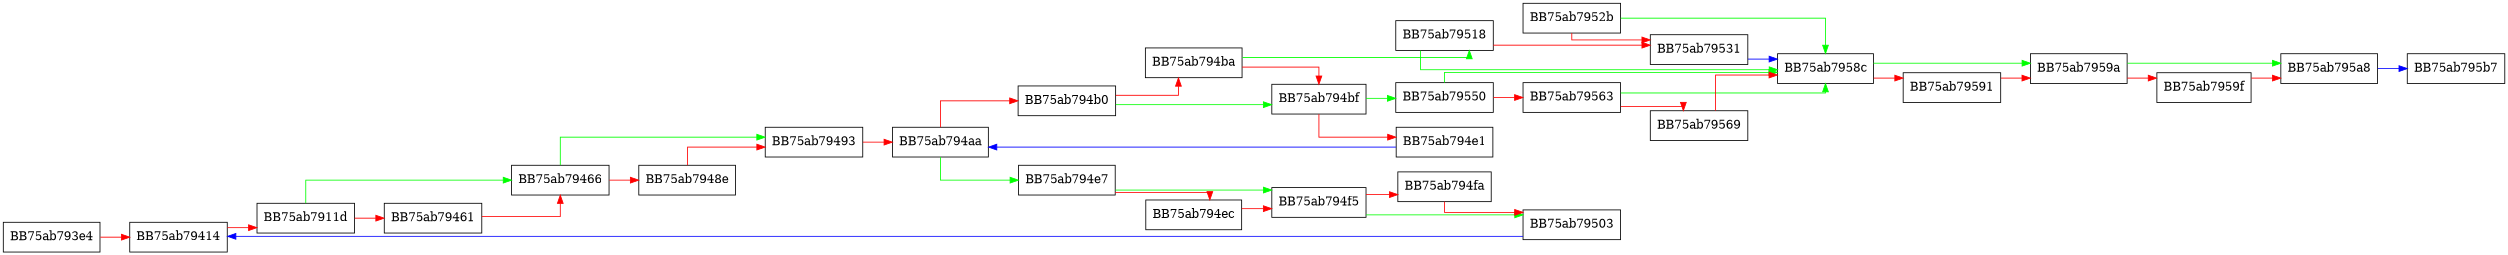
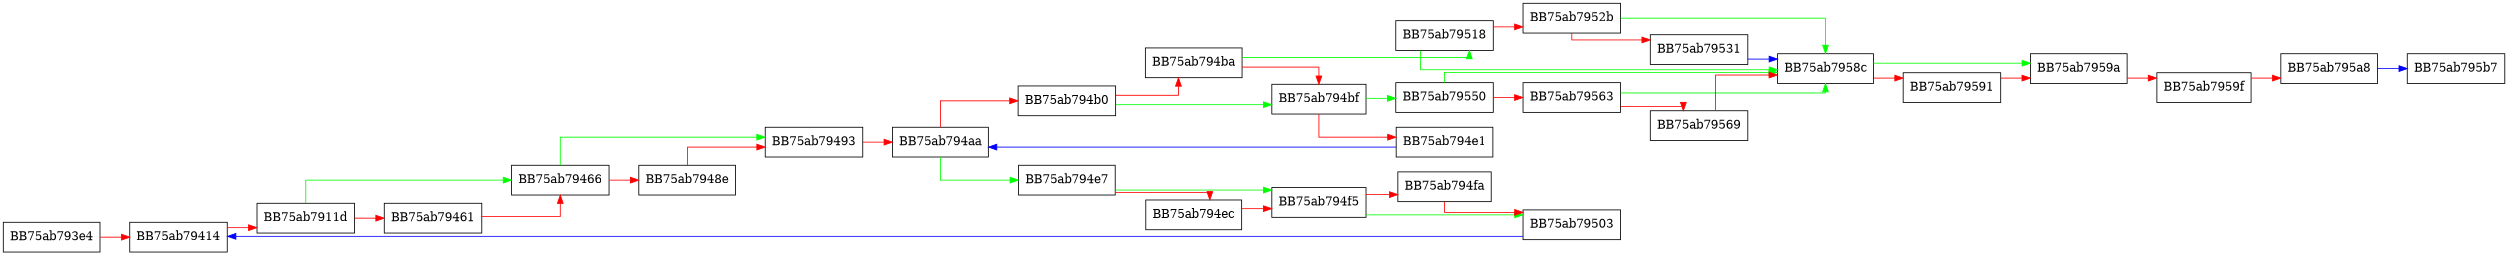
edge "BB75ab79518" -> "BB75ab79531": now "BB75ab79518" -> "BB75ab7952b"
edge "BB75ab7959a" -> "BB75ab795a8": removed
